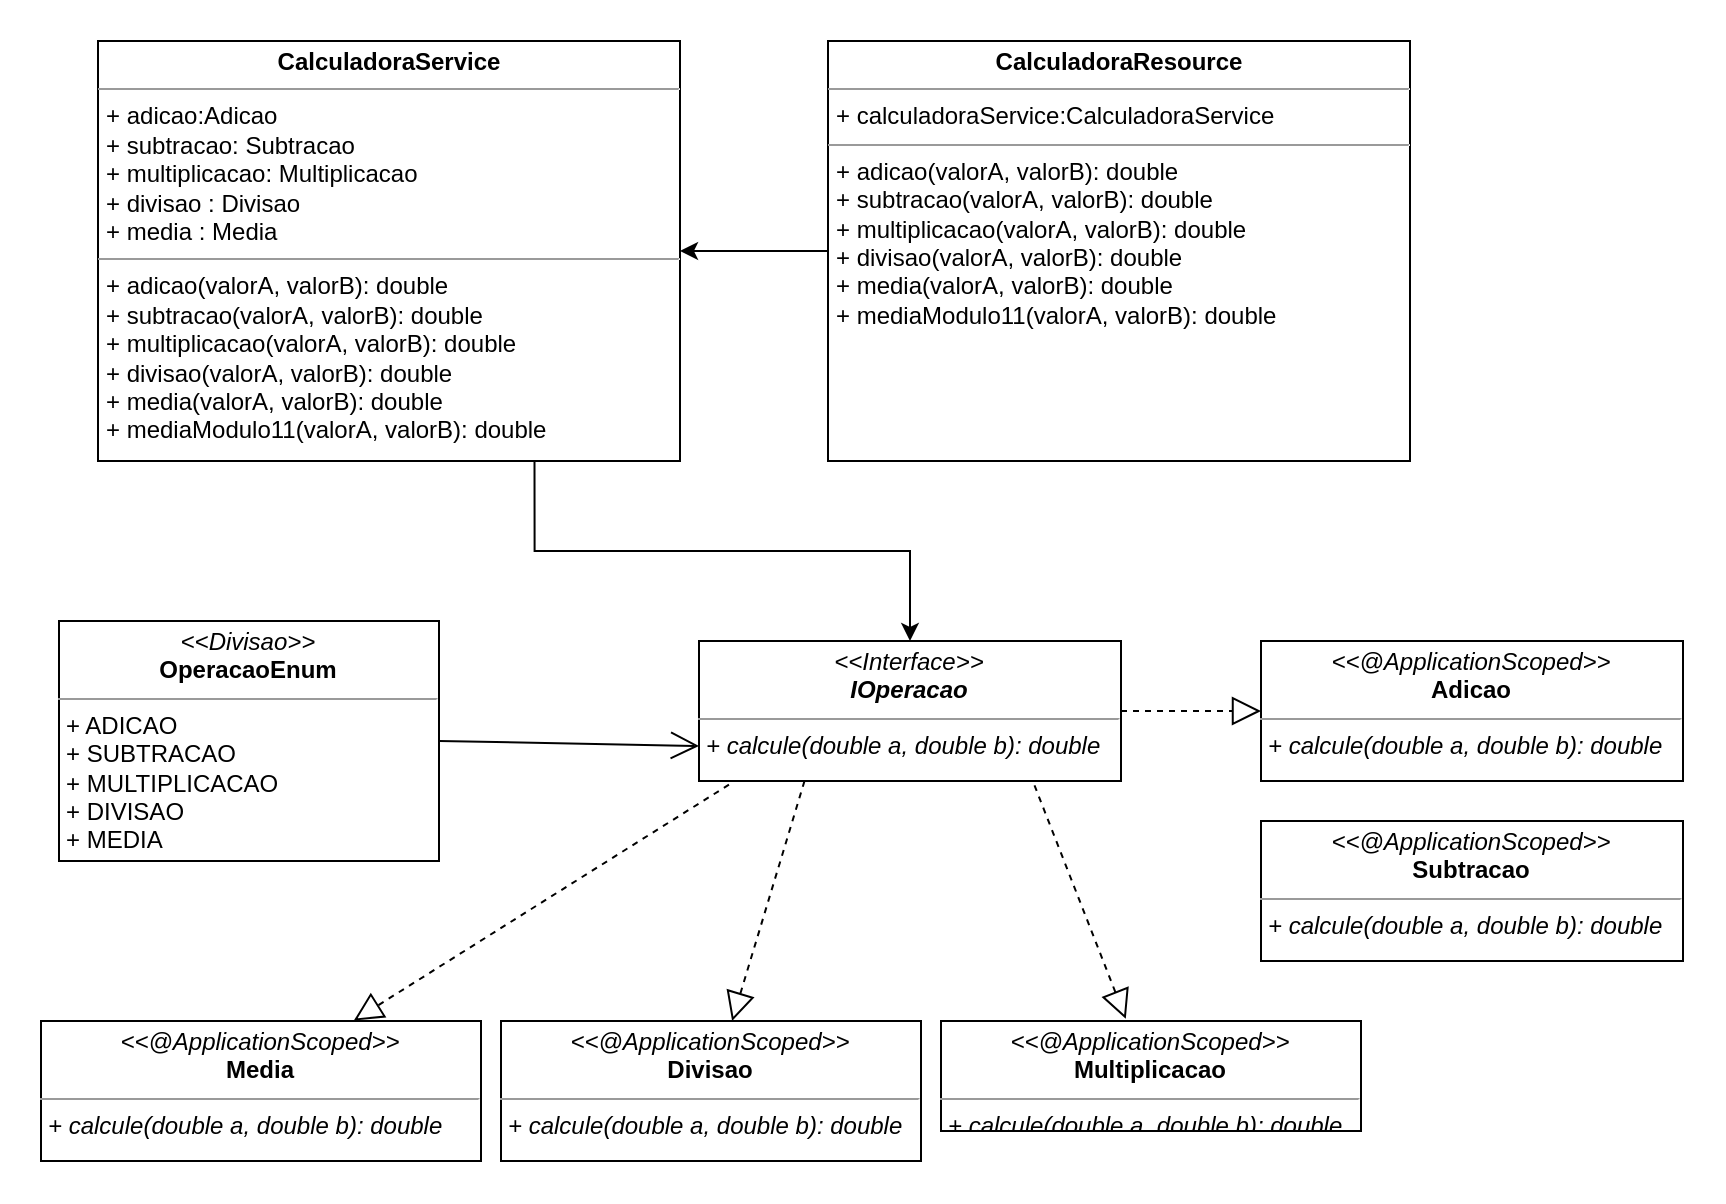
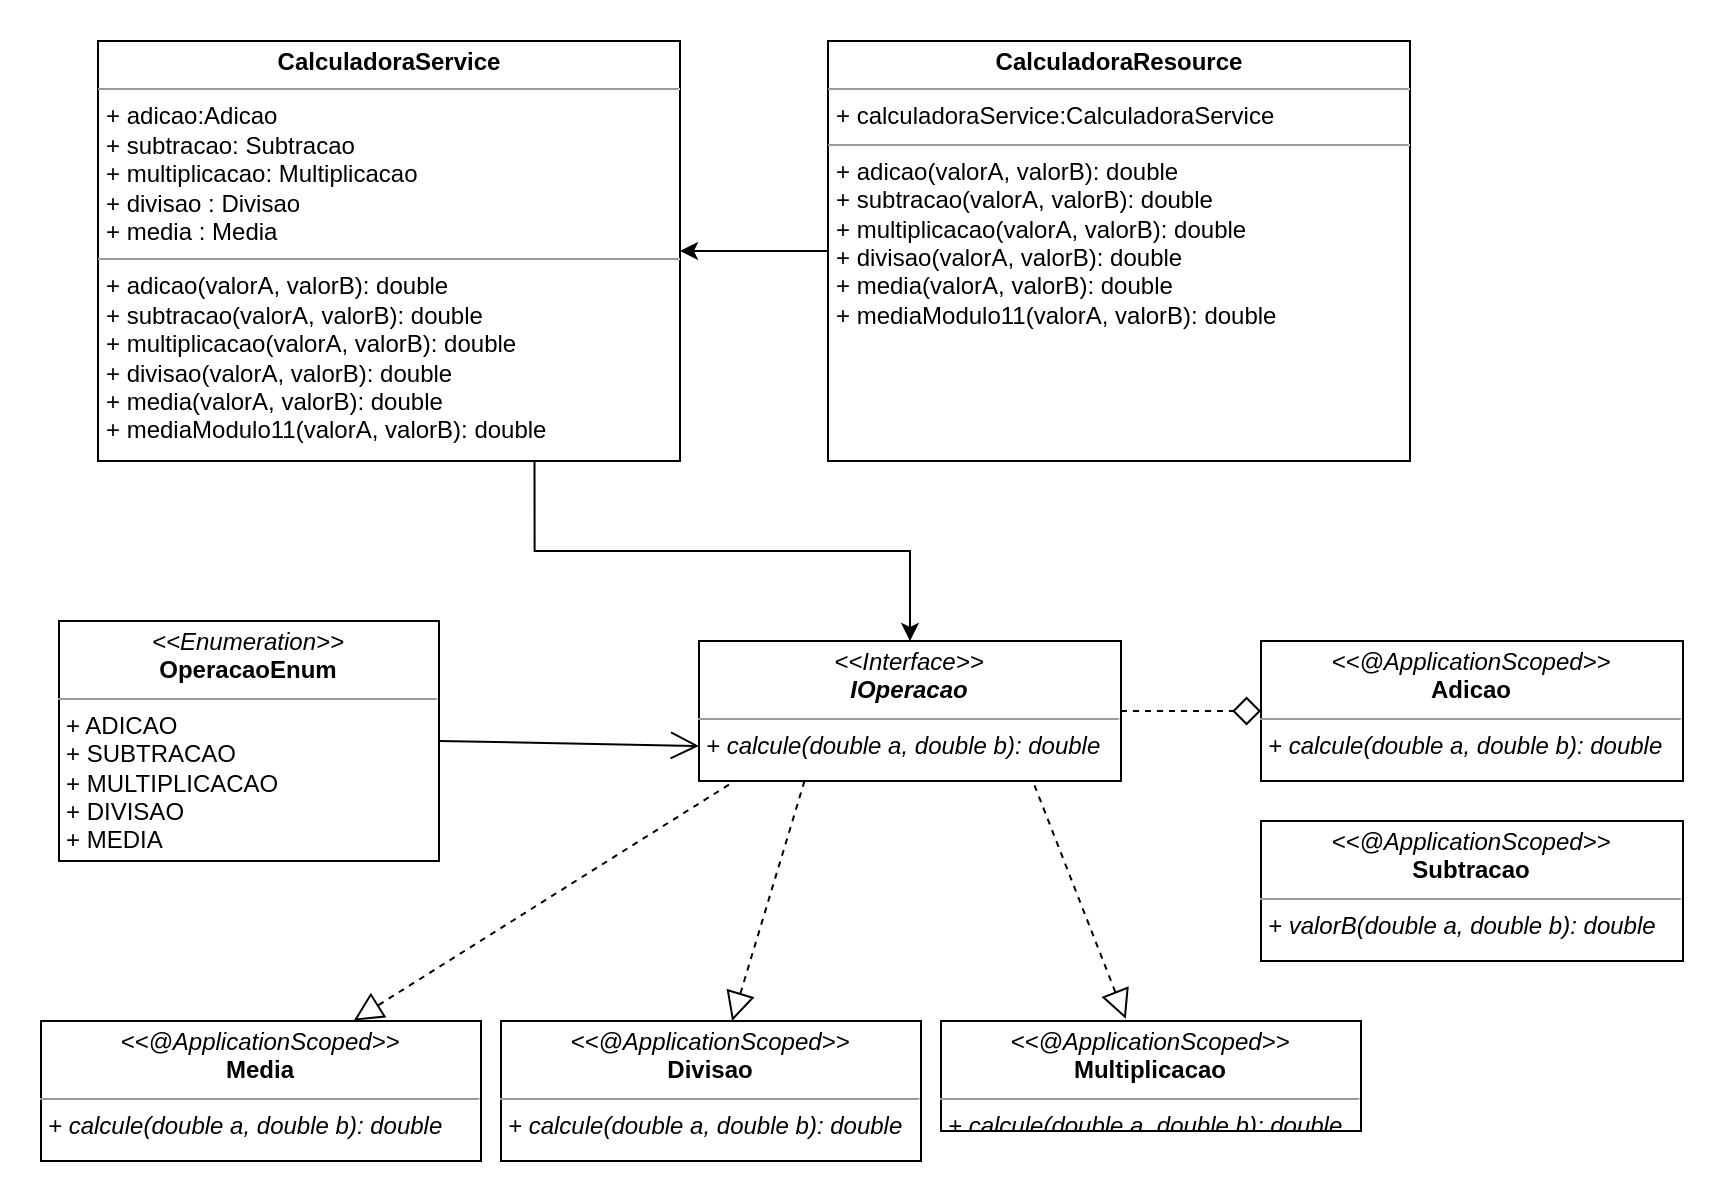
edge "<<Interface>> IOperacao + calcule(double a, double b): double" -> "<<@ApplicationScoped>> Adicao + calcule(double a, double b): double": arrowhead block -> diamond
node "<<Divisao>> OperacaoEnum + ADICAO + SUBTRACAO + MULTIPLICACAO + DIVISAO + MEDIA + getOperacao():IOperacao": label "<<Divisao>> OperacaoEnum + ADICAO + SUBTRACAO + MULTIPLICACAO + DIVISAO + MEDIA + getOperacao():IOperacao" -> "<<Enumeration>> OperacaoEnum + ADICAO + SUBTRACAO + MULTIPLICACAO + DIVISAO + MEDIA + getOperacao():IOperacao"
node "<<@ApplicationScoped>> Subtracao + calcule(double a, double b): double": label "<<@ApplicationScoped>> Subtracao + calcule(double a, double b): double" -> "<<@ApplicationScoped>> Subtracao + valorB(double a, double b): double"
